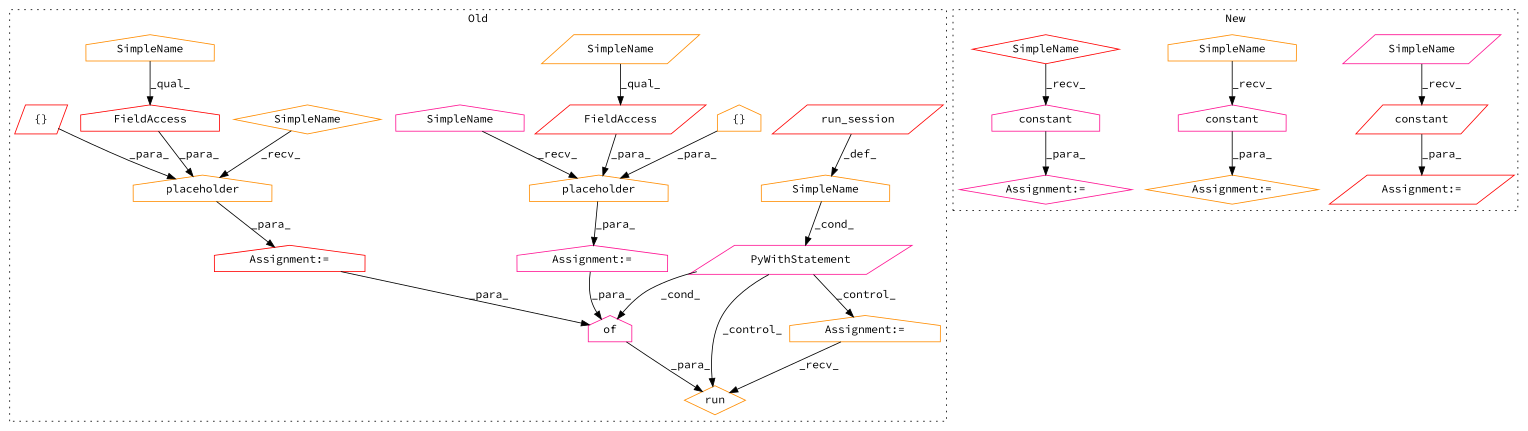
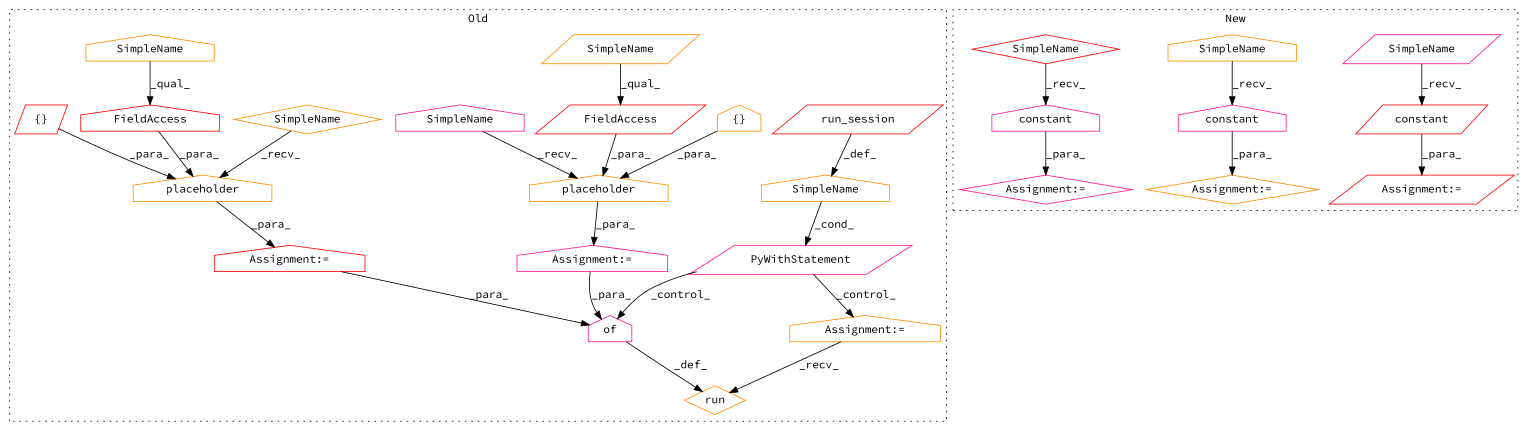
edge "PyWithStatement" -> "of": label "_cond_" -> "_control_"
edge "PyWithStatement" -> "run": removed, label "_control_"
edge "of" -> "run": label "_para_" -> "_def_"
